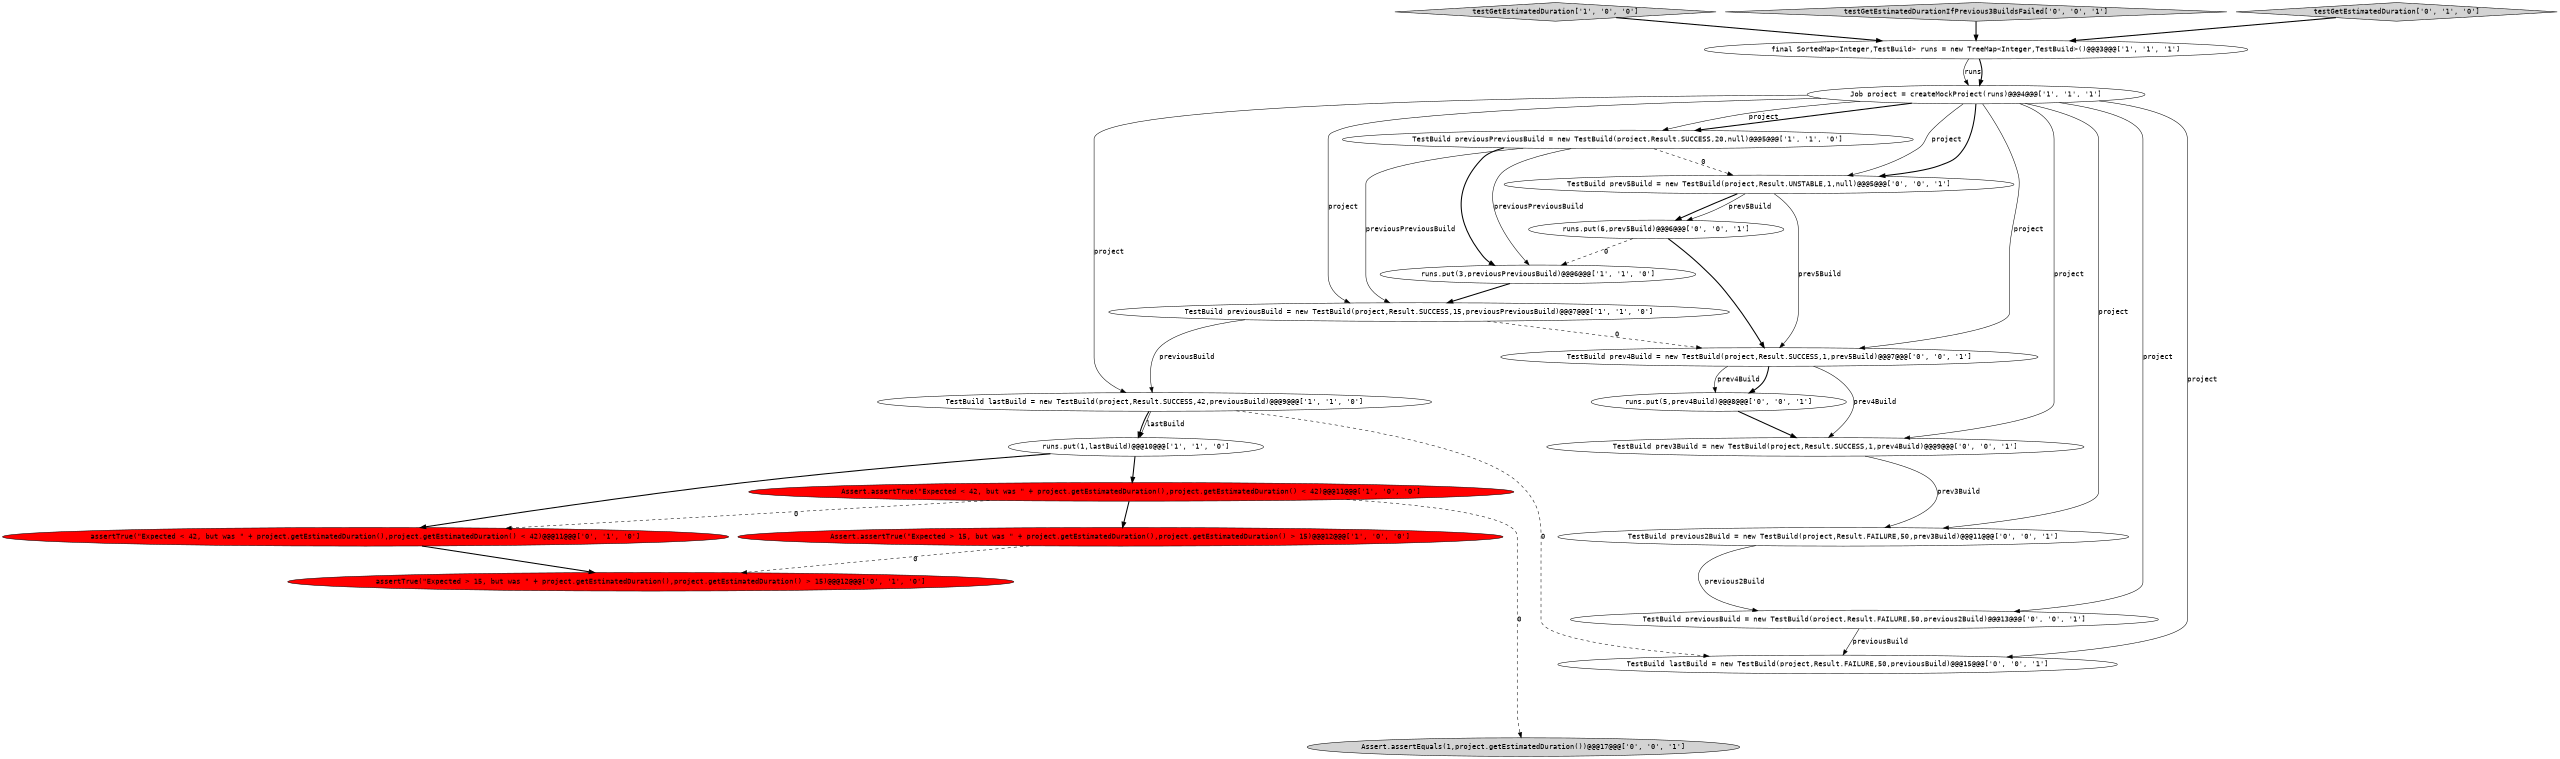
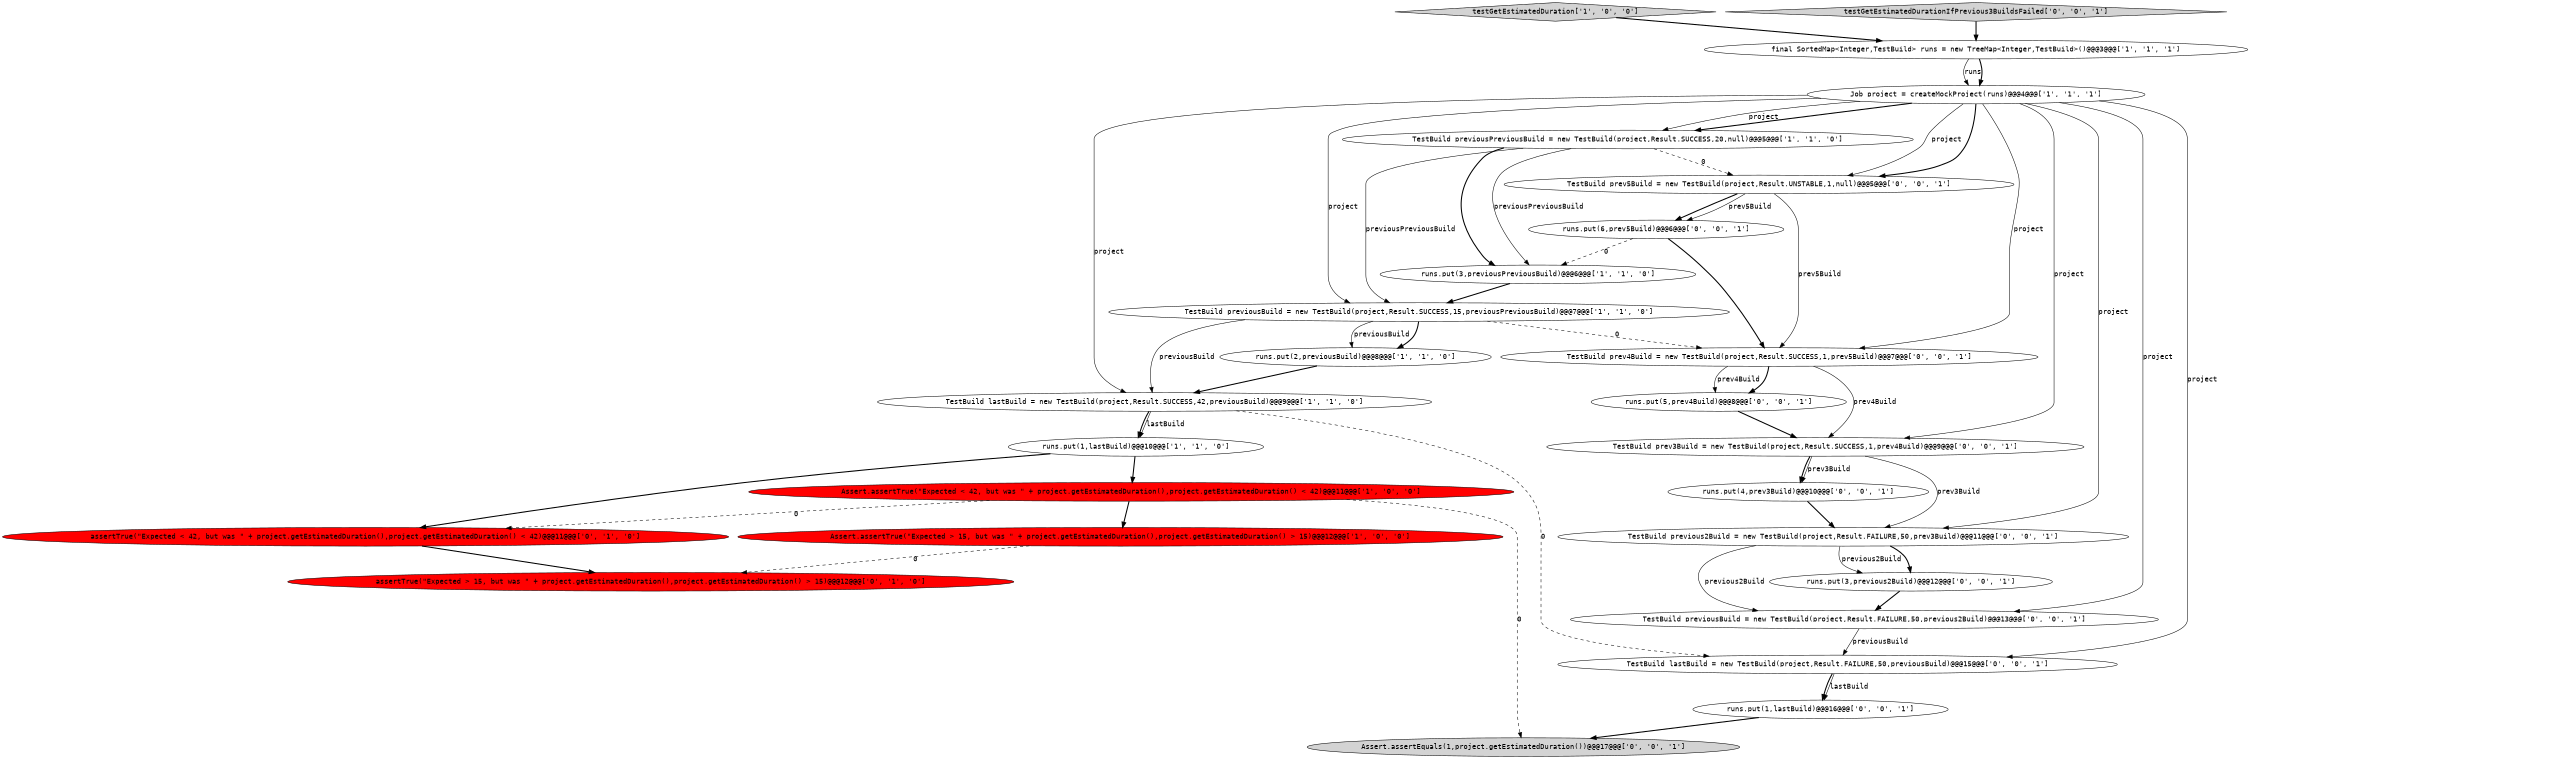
node "testGetEstimatedDuration['0', '1', '0']": removed
node "runs.put(2,previousBuild)@@@8@@@['1', '1', '0']": added
node "runs.put(4,prev3Build)@@@10@@@['0', '0', '1']": added
node "runs.put(3,previous2Build)@@@12@@@['0', '0', '1']": added
node "runs.put(1,lastBuild)@@@16@@@['0', '0', '1']": added
